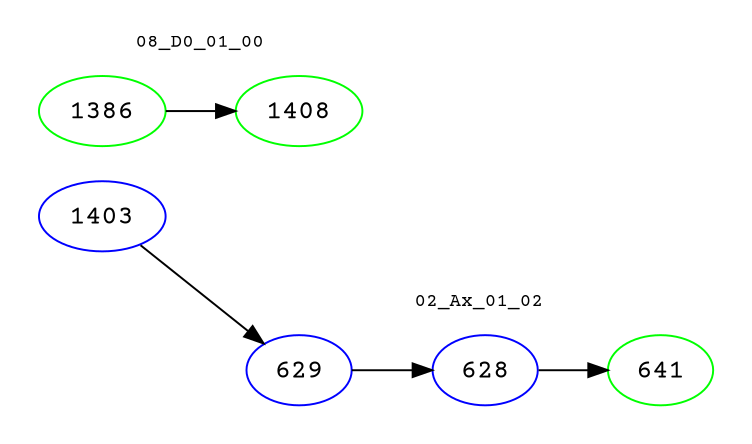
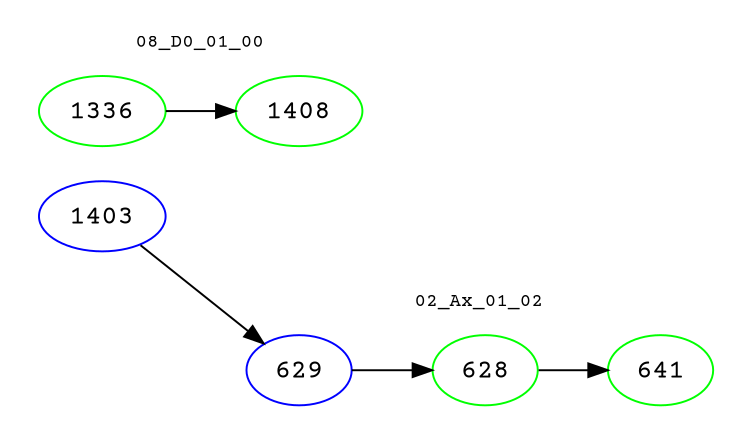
node "1386": label "1386" -> "1336"
node "628": color blue -> green
